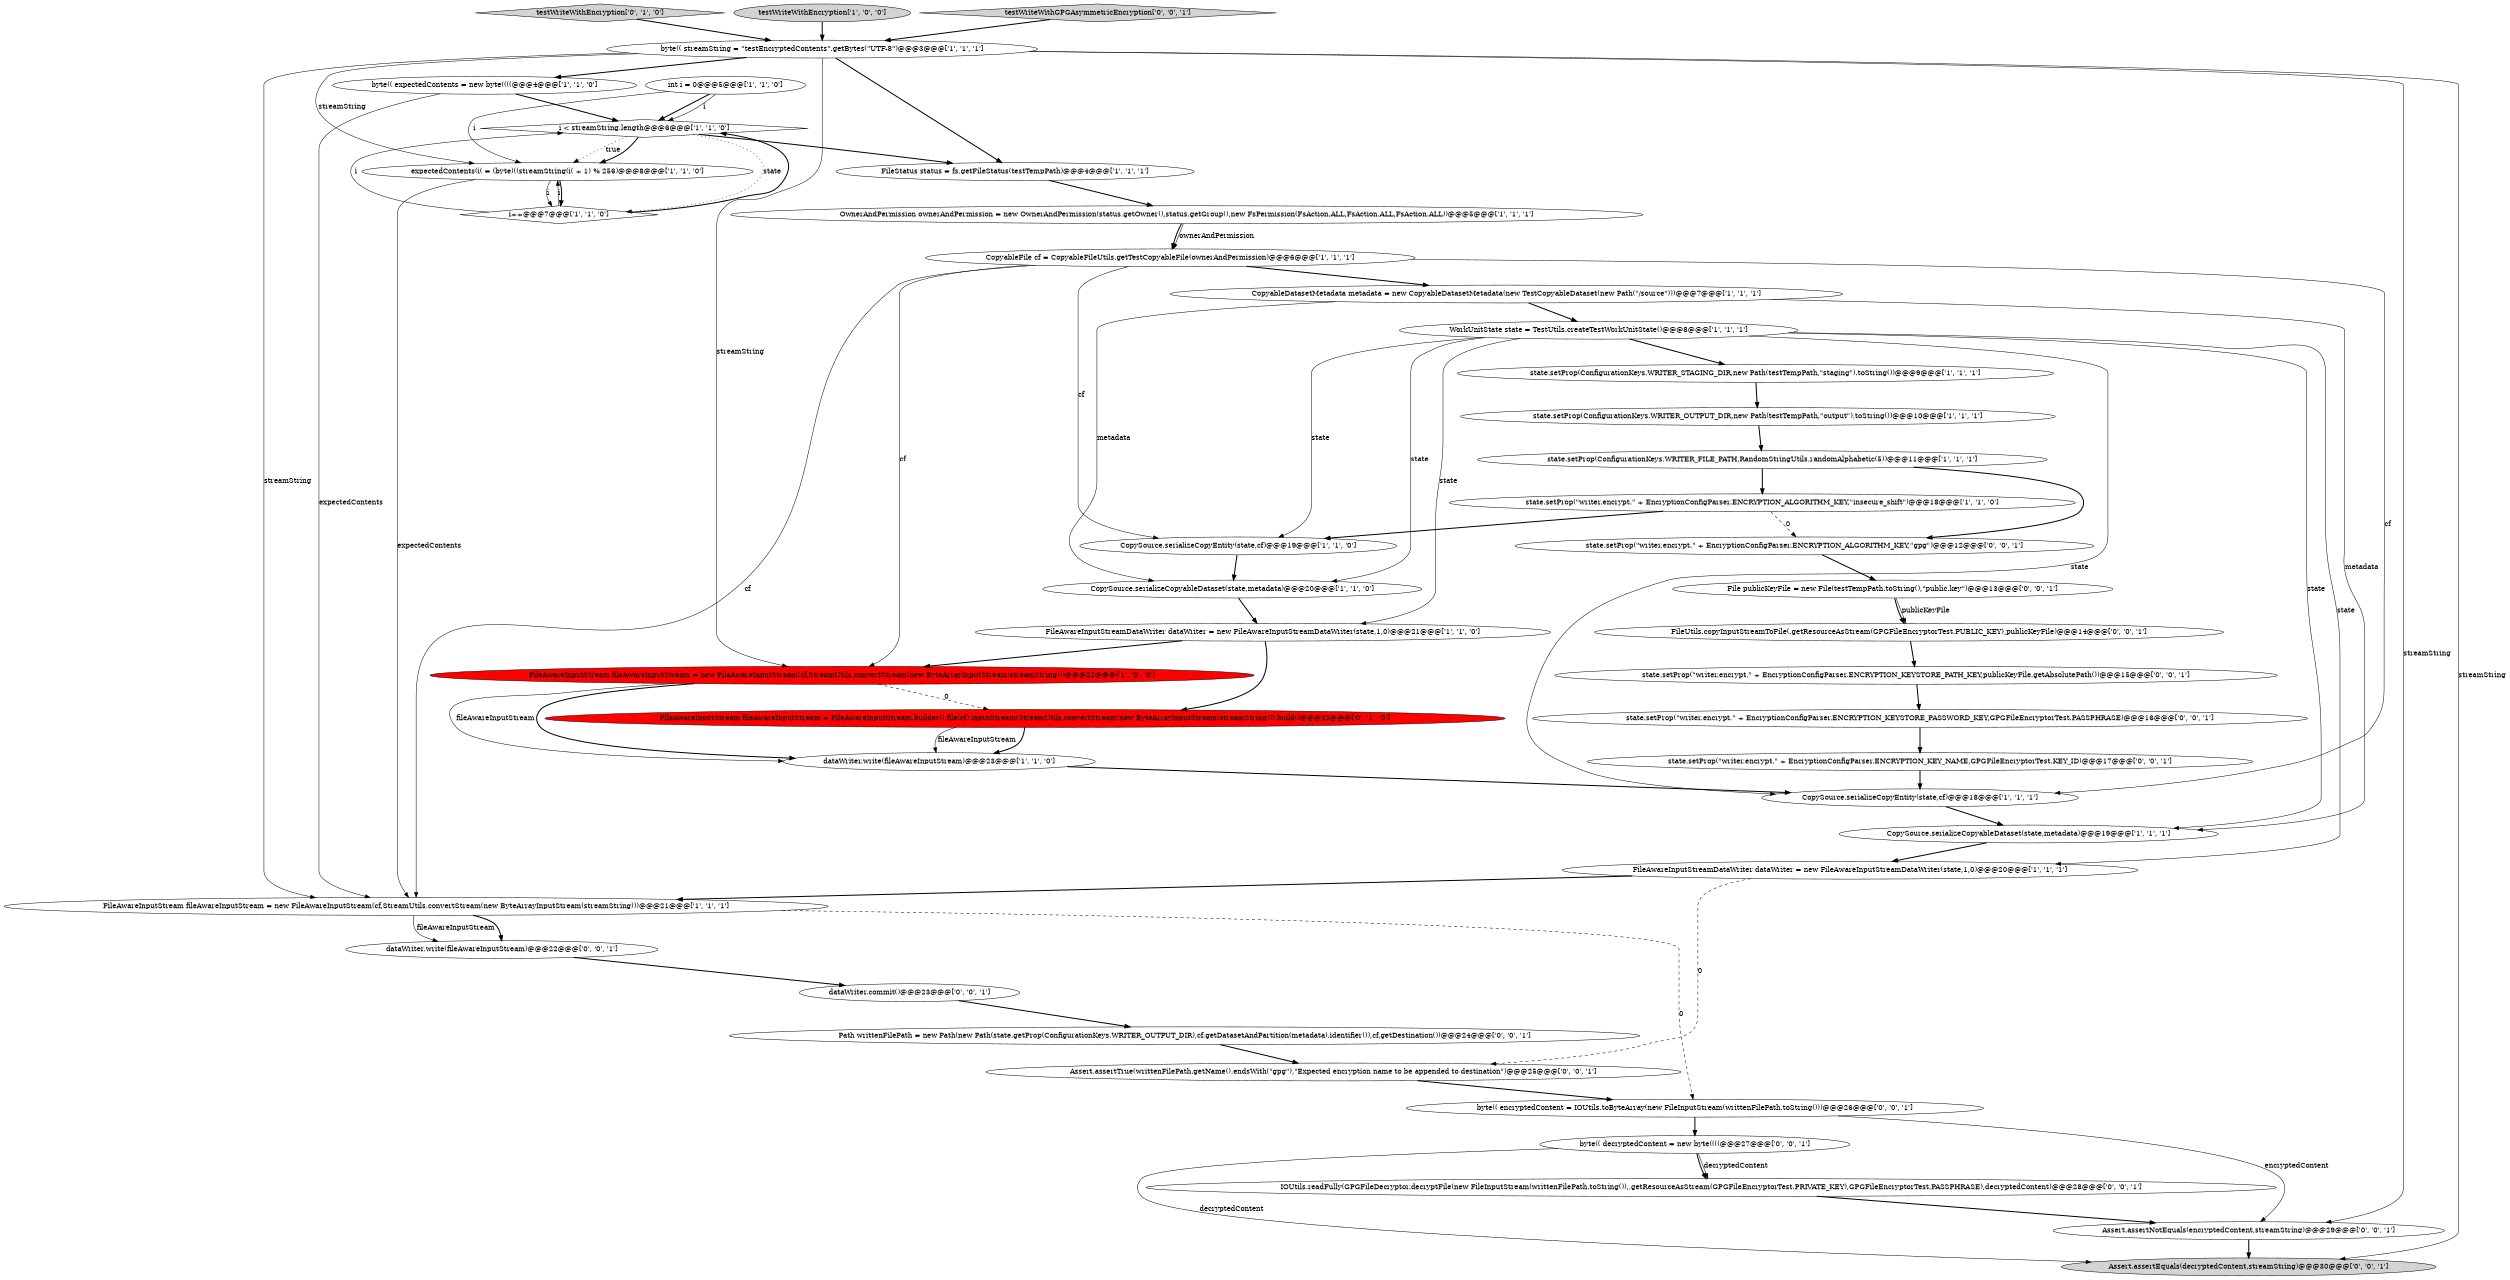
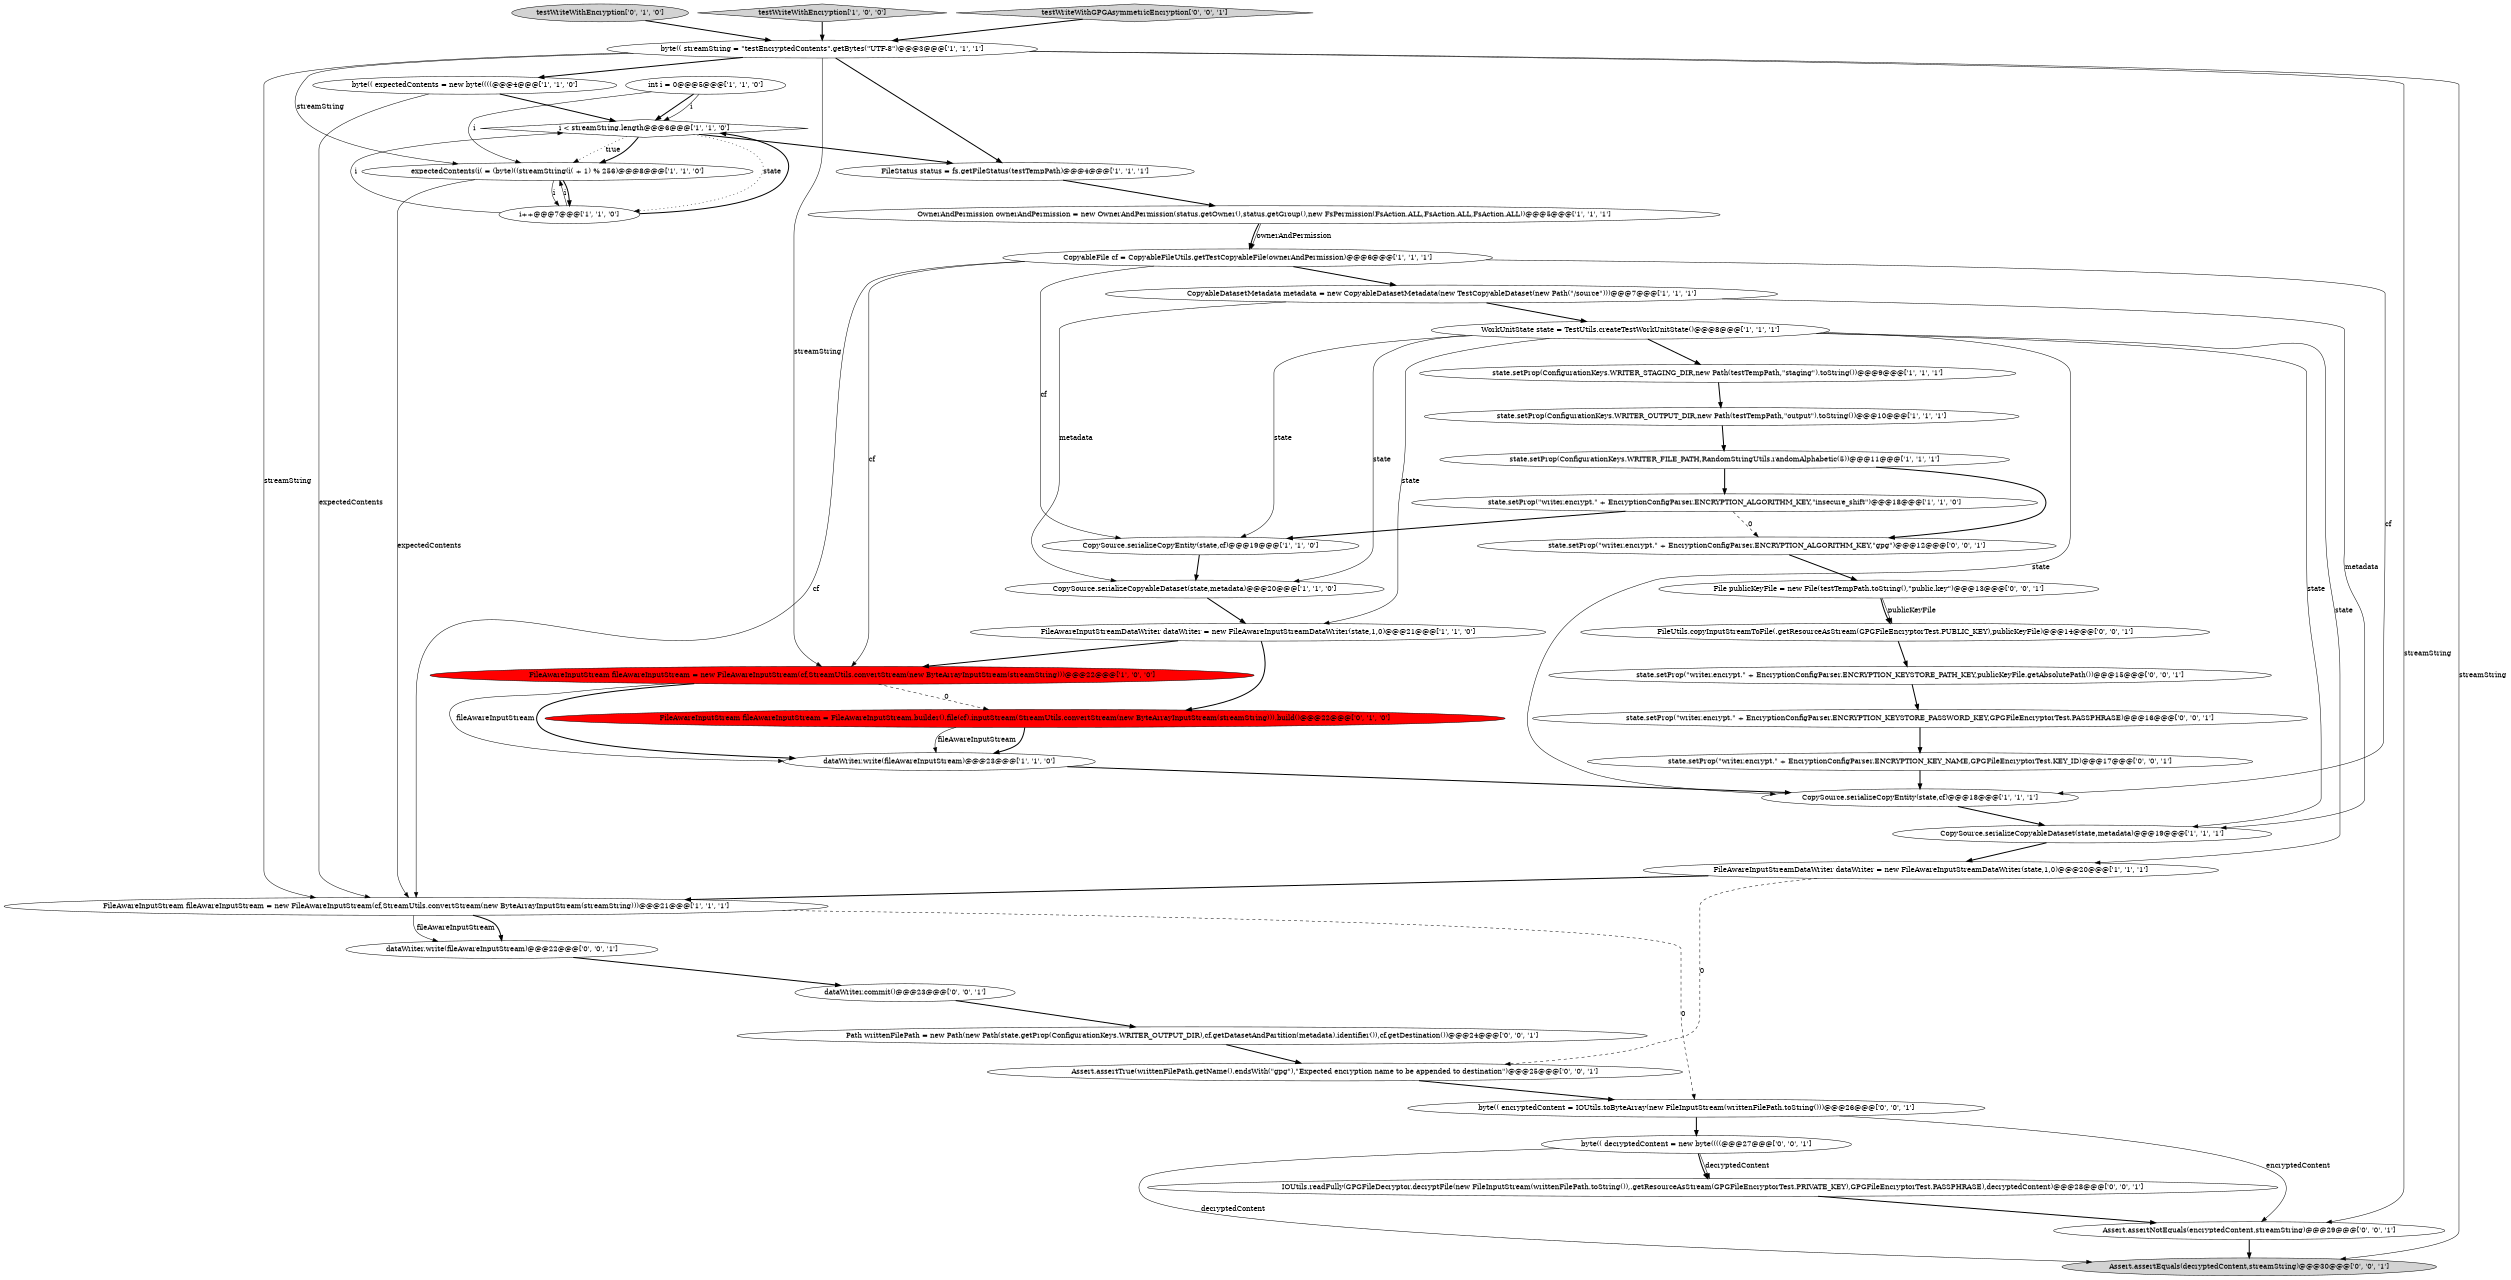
node "testWriteWithEncryption['0', '1', '0']": shape diamond -> ellipse
node "testWriteWithEncryption['1', '0', '0']": shape ellipse -> diamond
node "i++@@@7@@@['1', '1', '0']": shape diamond -> ellipse
